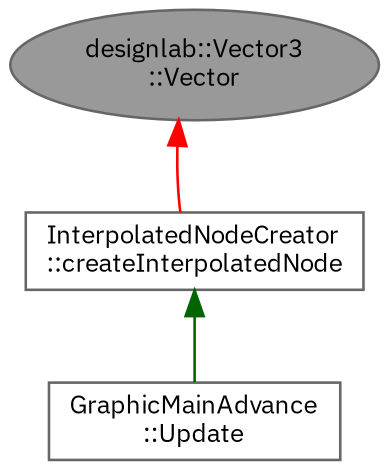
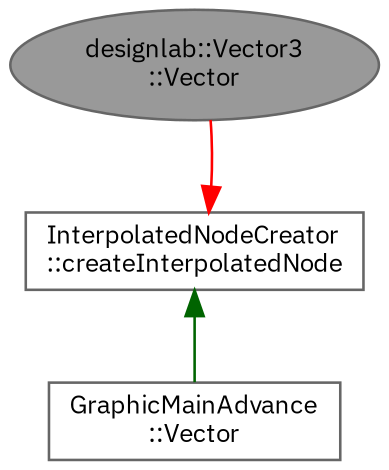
edge "InterpolatedNodeCreator ::createInterpolatedNode" -> "designlab::Vector3 ::Vector": reversed
node "GraphicMainAdvance ::Update": label "GraphicMainAdvance ::Update" -> "GraphicMainAdvance ::Vector"
